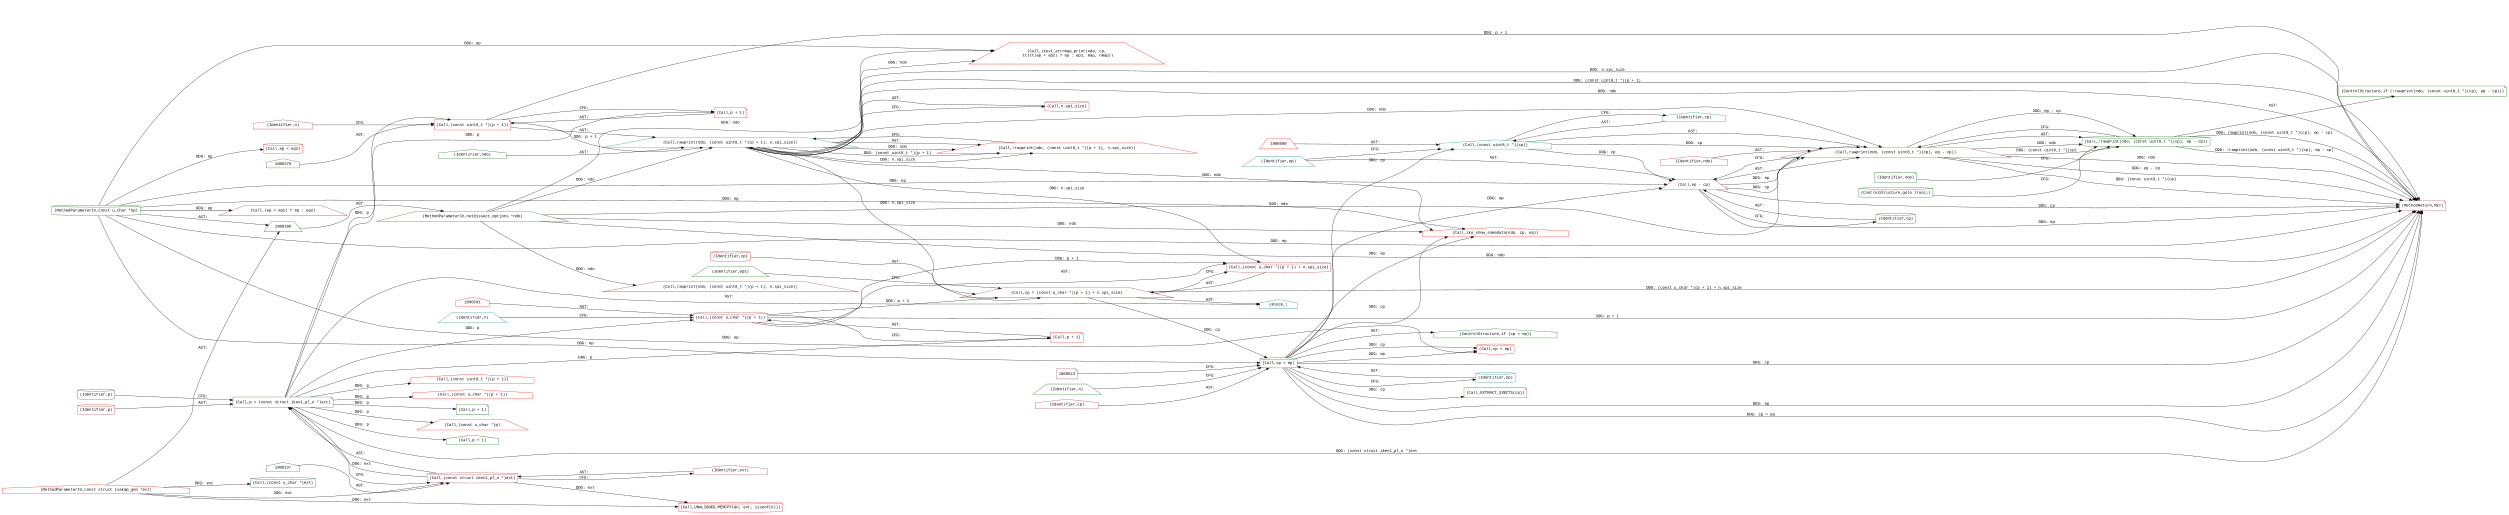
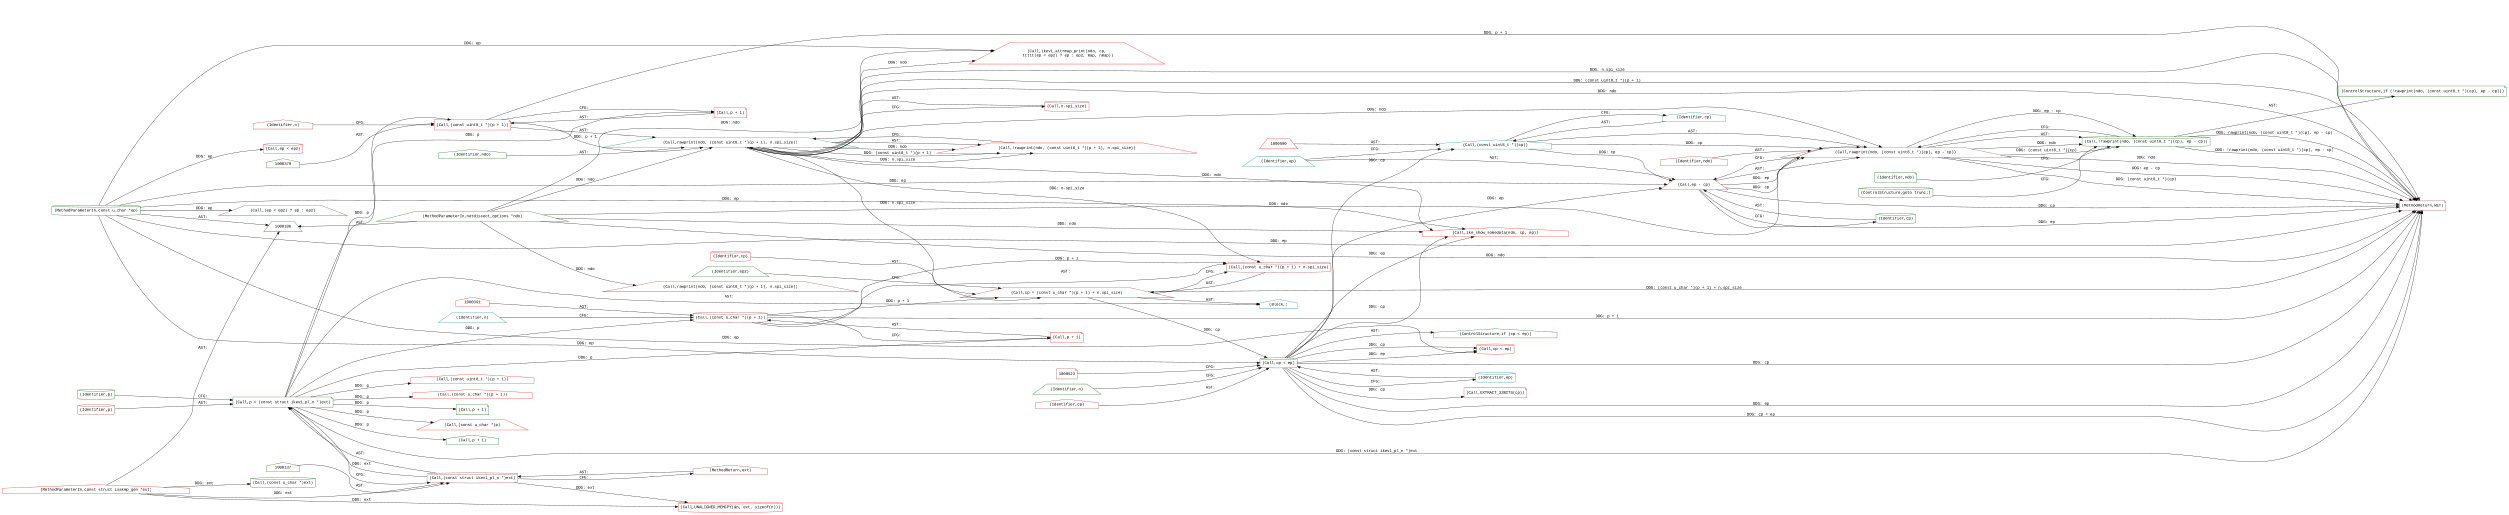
edge "1000106" -> "(MethodParameterIn,netdissect_options *ndo)": reversed
node "(Identifier,ext)": label "(Identifier,ext)" -> "(MethodReturn,ext)"
